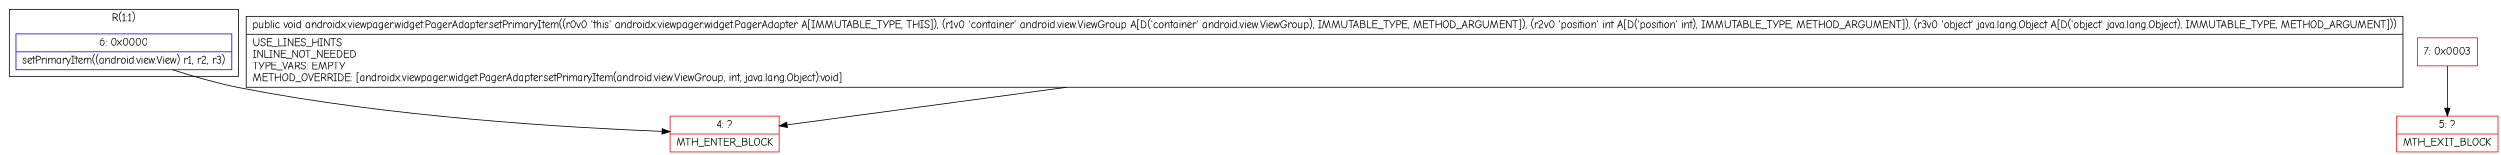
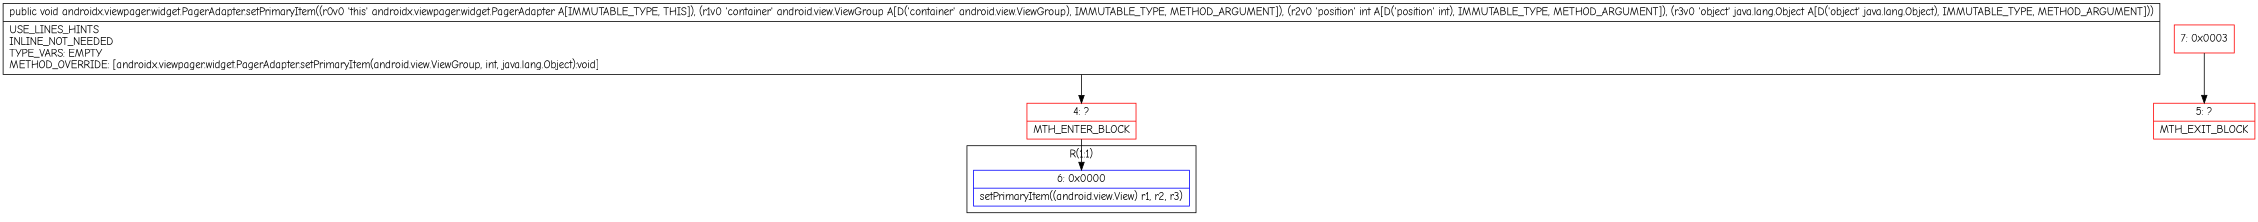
edge "6: 0x0000" -> "4: ?": reversed
